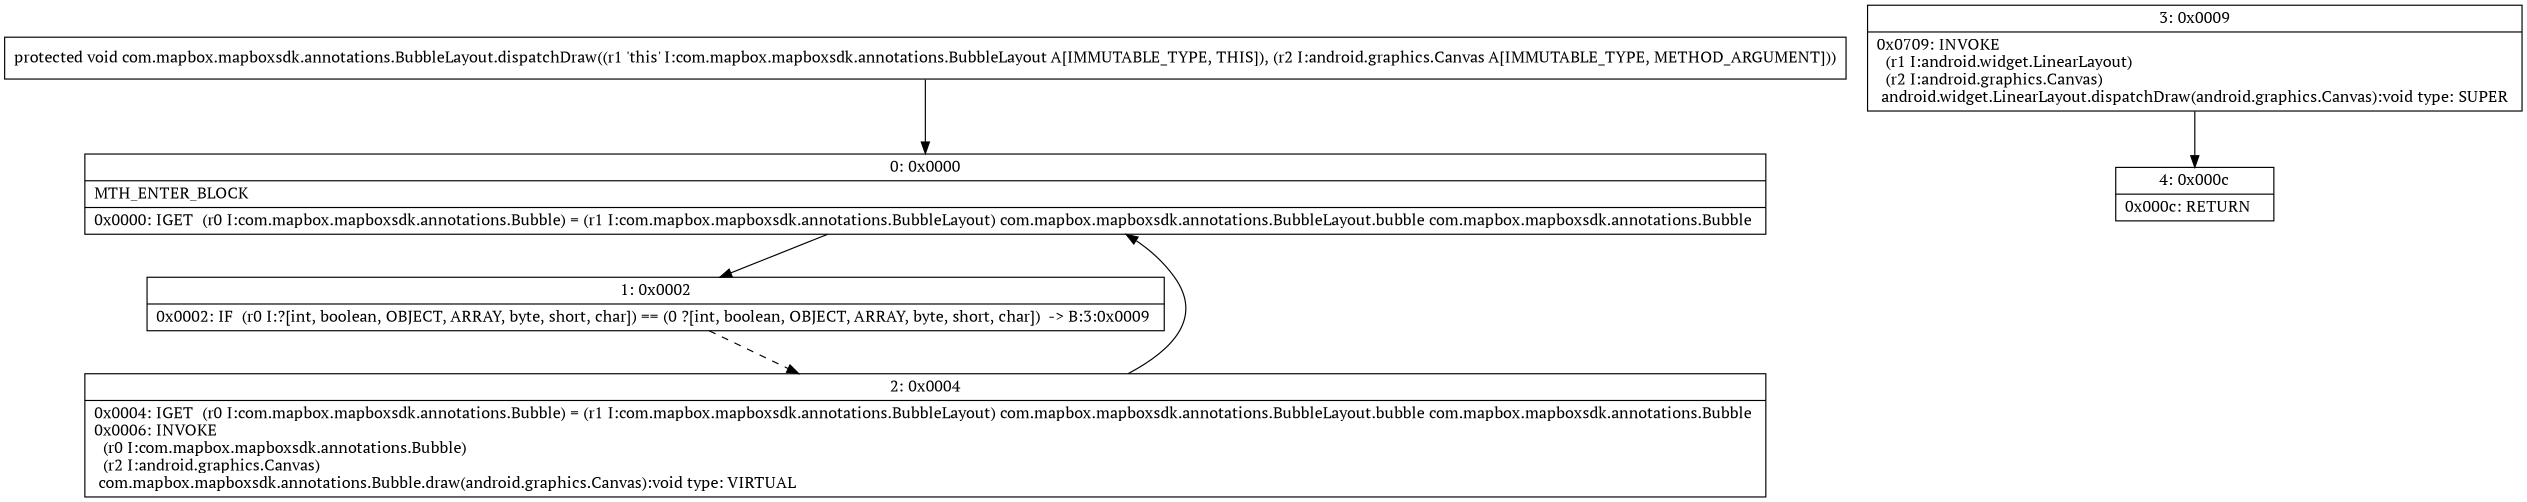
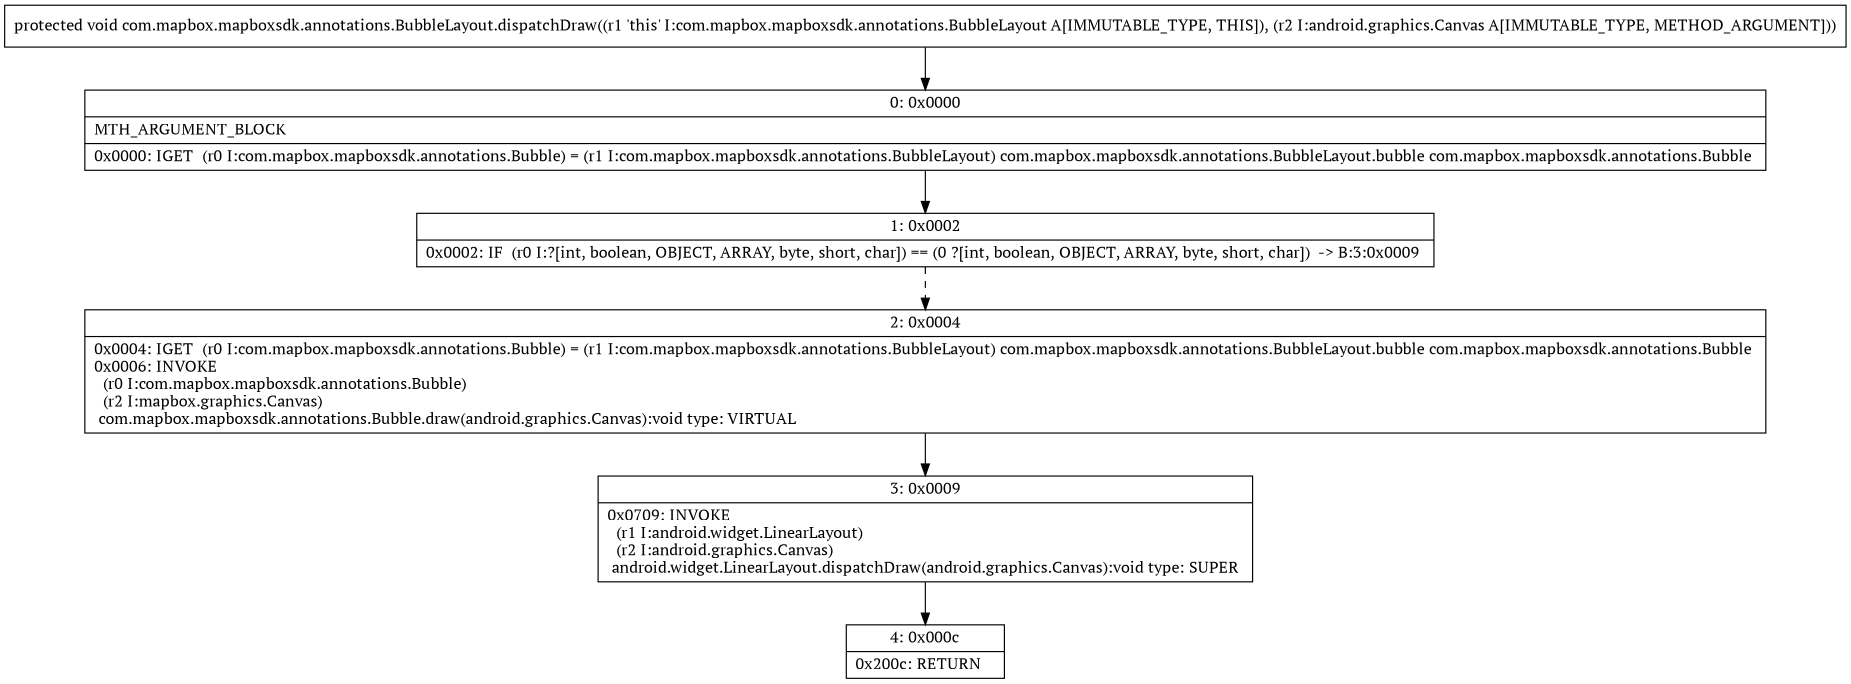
node "0: 0x0000": text "MTH_ENTER_BLOCK" -> "MTH_ARGUMENT_BLOCK"
node "4: 0x000c": text "0x000c: RETURN" -> "0x200c: RETURN"
edge "2: 0x0004" -> "0: 0x0000": now "2: 0x0004" -> "3: 0x0009"
node "2: 0x0004": text "(r2 I:android.graphics.Canvas)" -> "(r2 I:mapbox.graphics.Canvas)"
